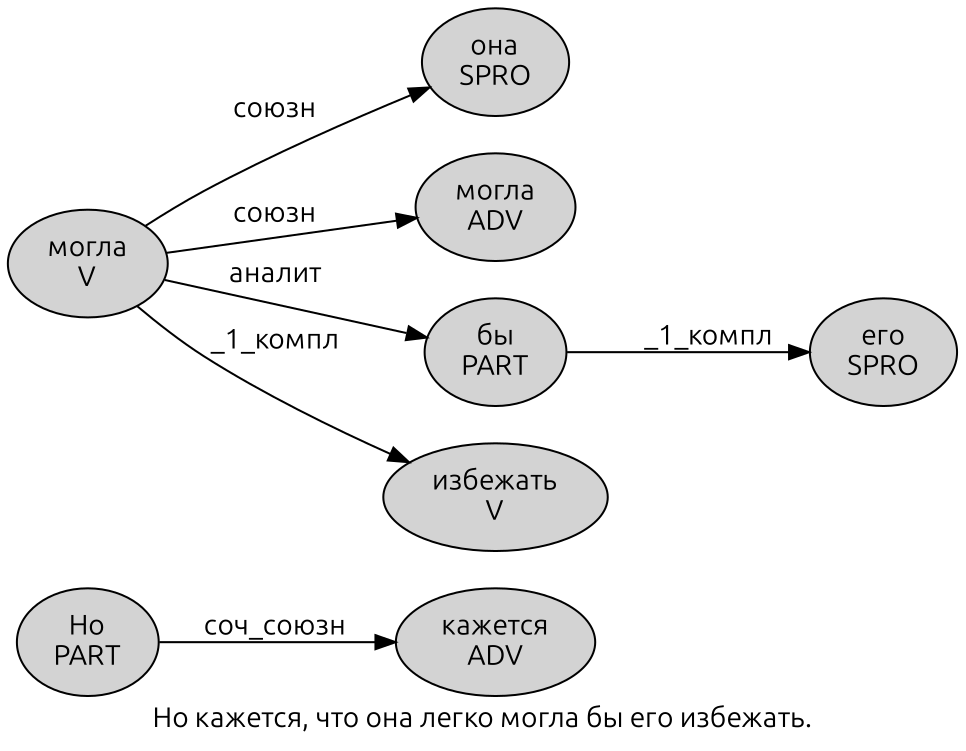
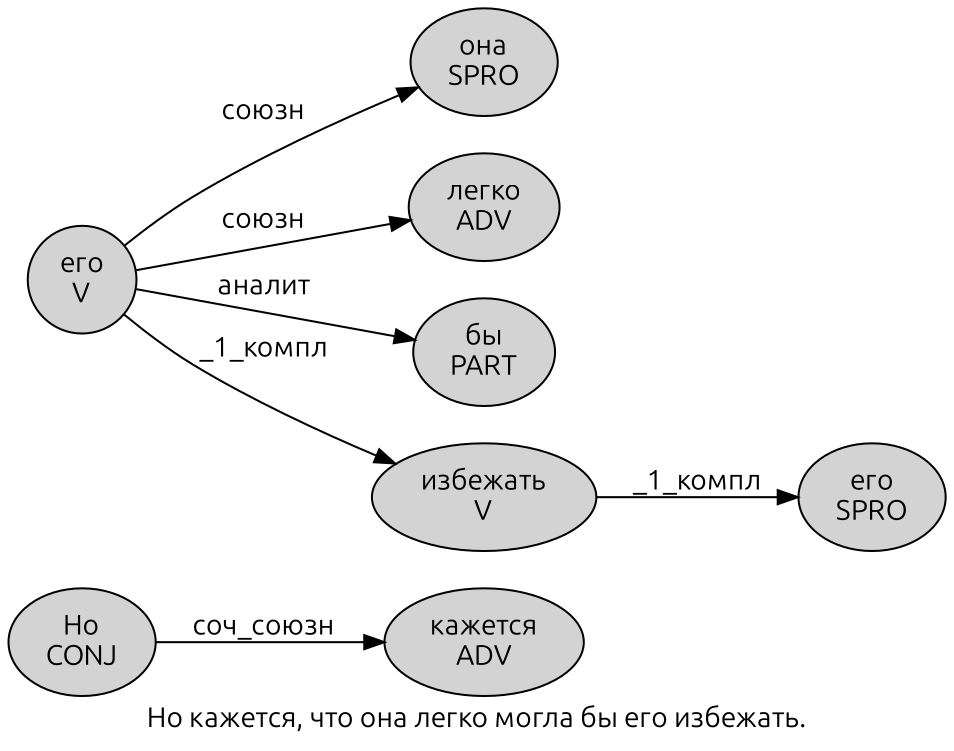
node "могла ADV": label "могла ADV" -> "легко ADV"
node "могла V": label "могла V" -> "его V"
edge "бы PART" -> "его SPRO": now "избежать V" -> "его SPRO"
node "Но PART": label "Но PART" -> "Но CONJ"
